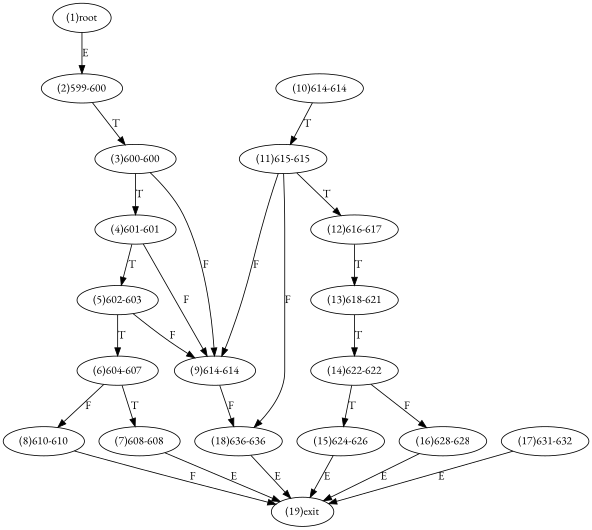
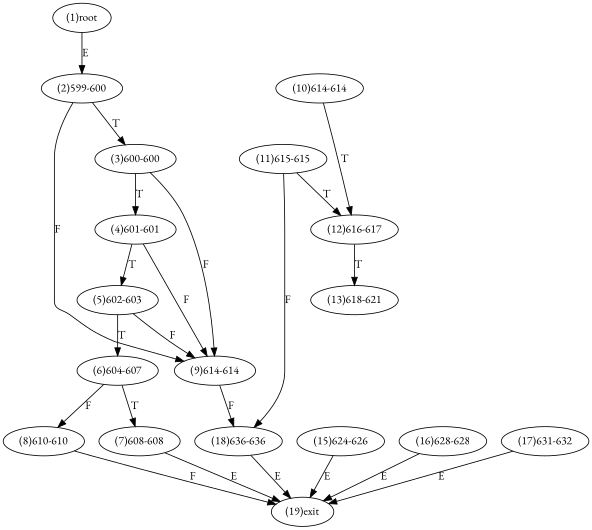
edge "(10)614-614" -> "(11)615-615": now "(10)614-614" -> "(12)616-617"
edge "(11)615-615" -> "(9)614-614": now "(2)599-600" -> "(9)614-614"
node "(14)622-622": removed
